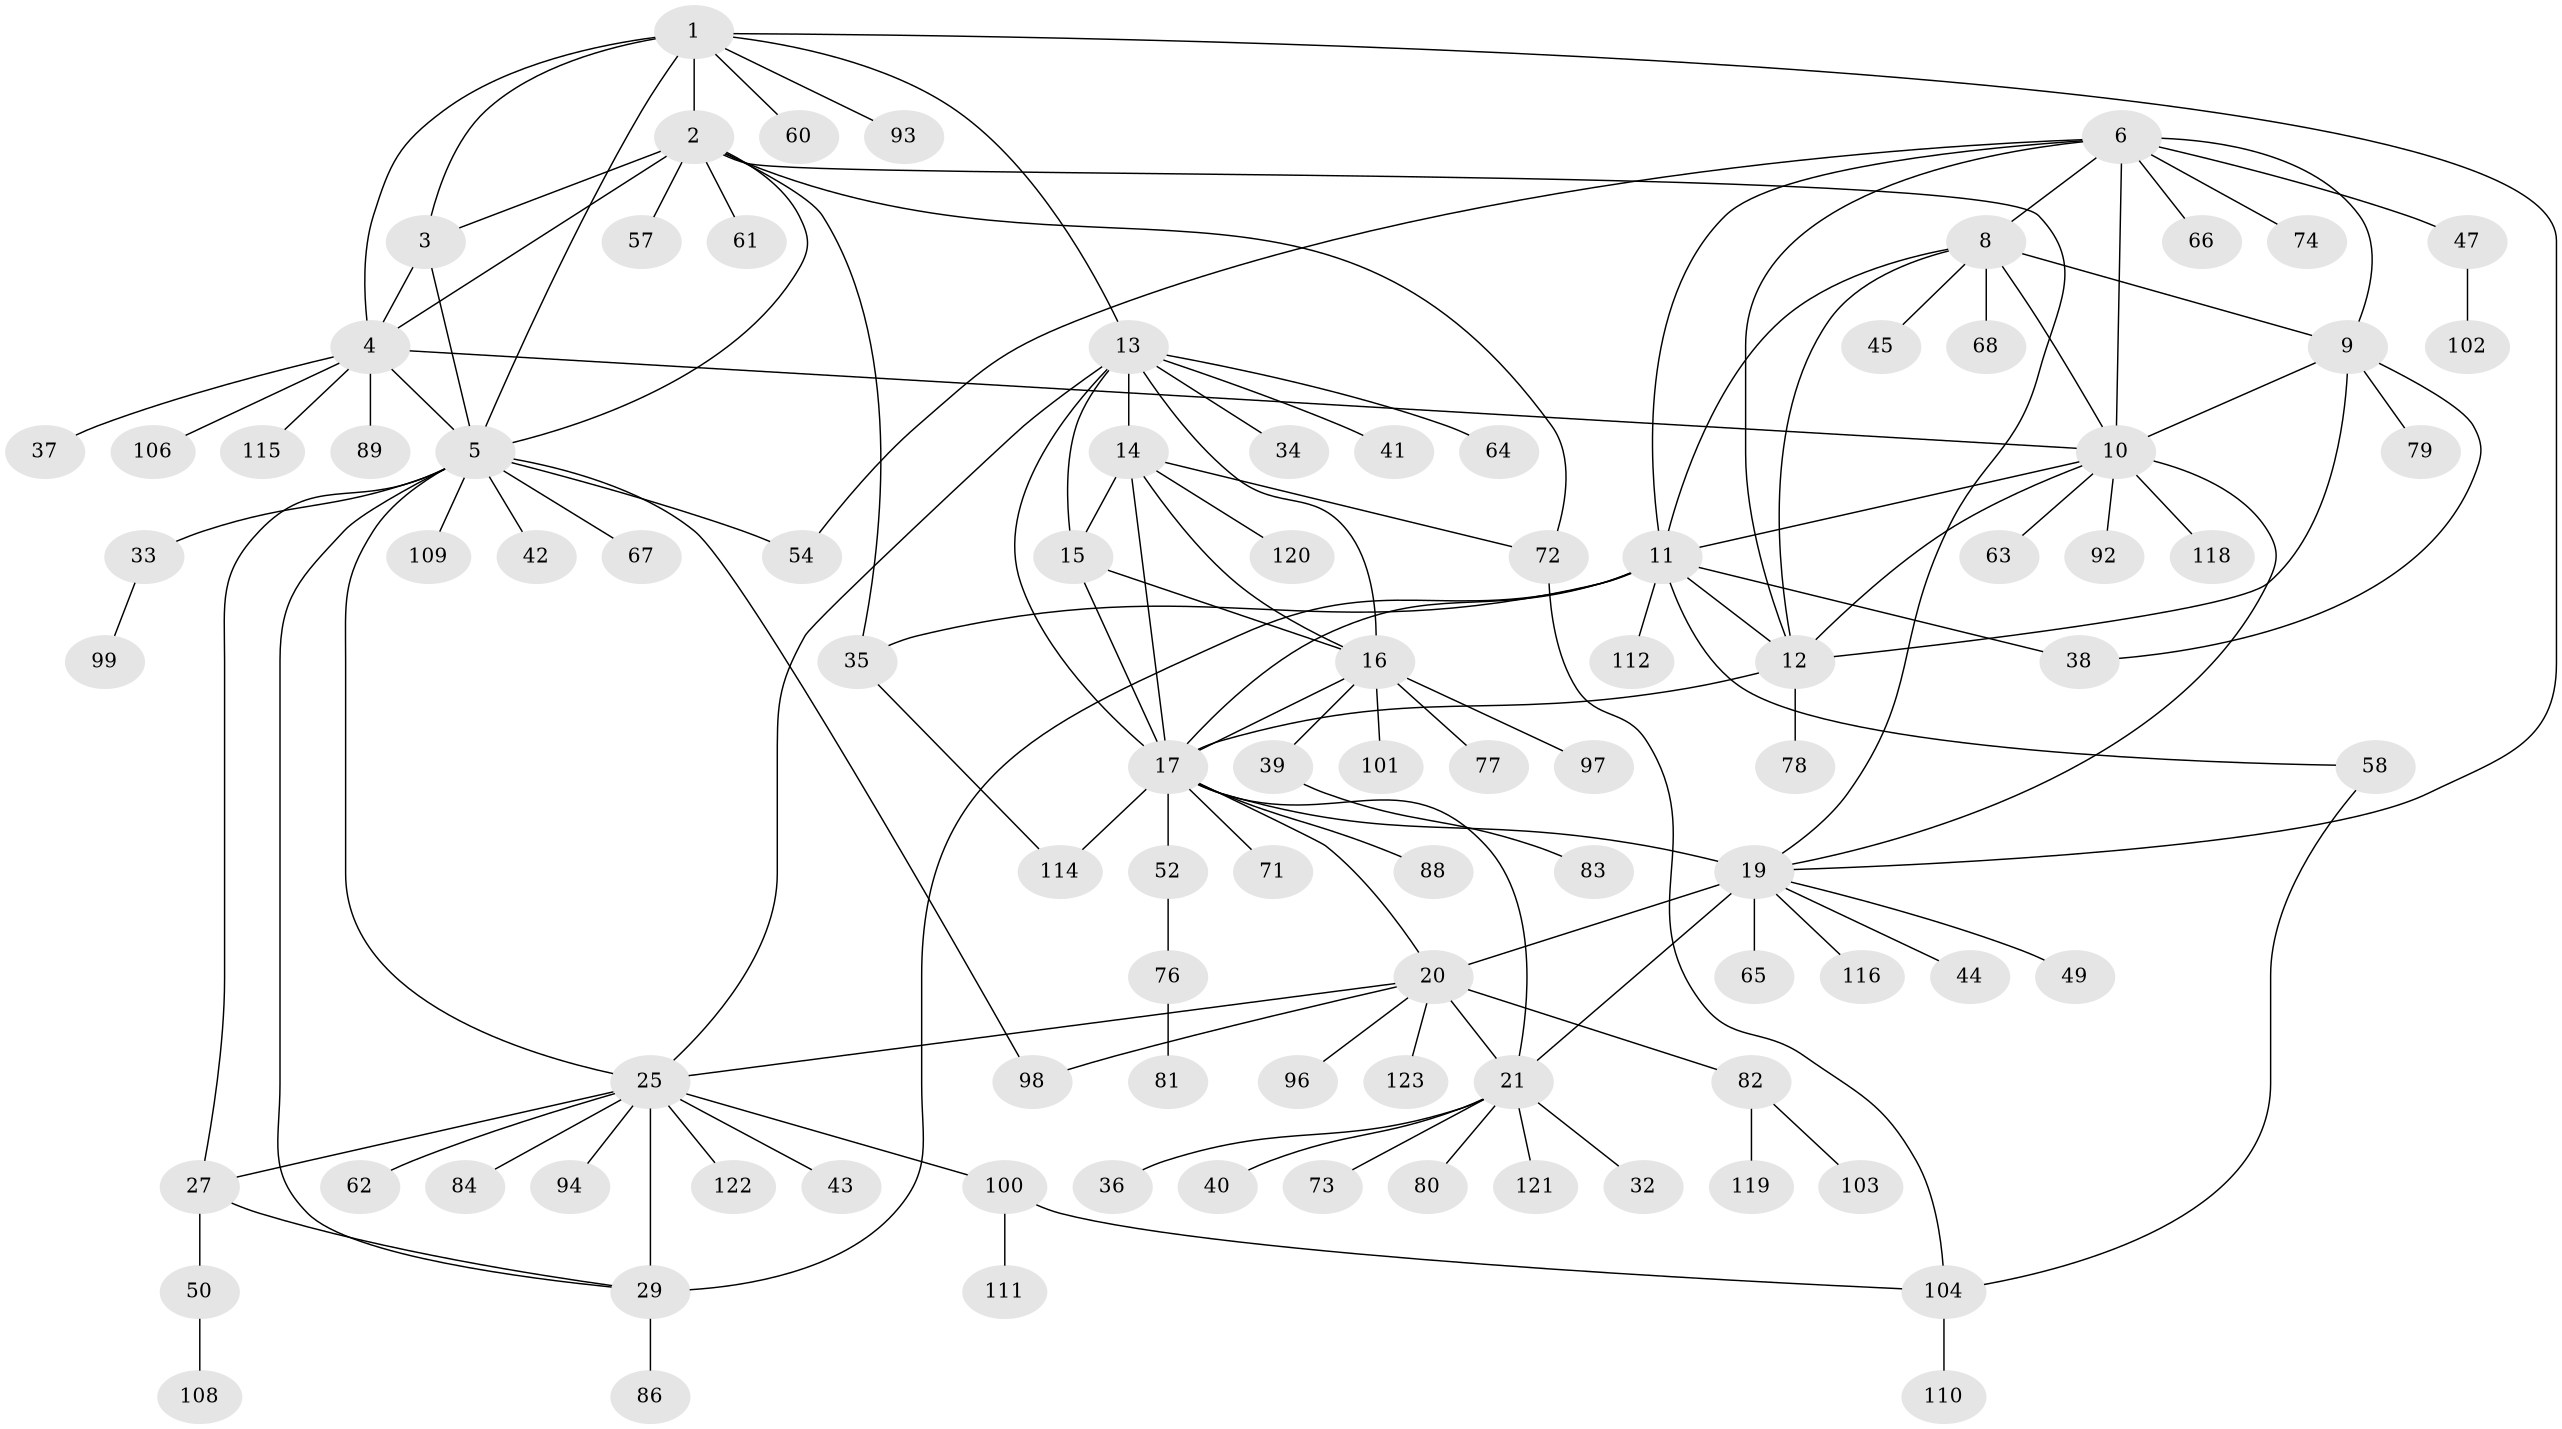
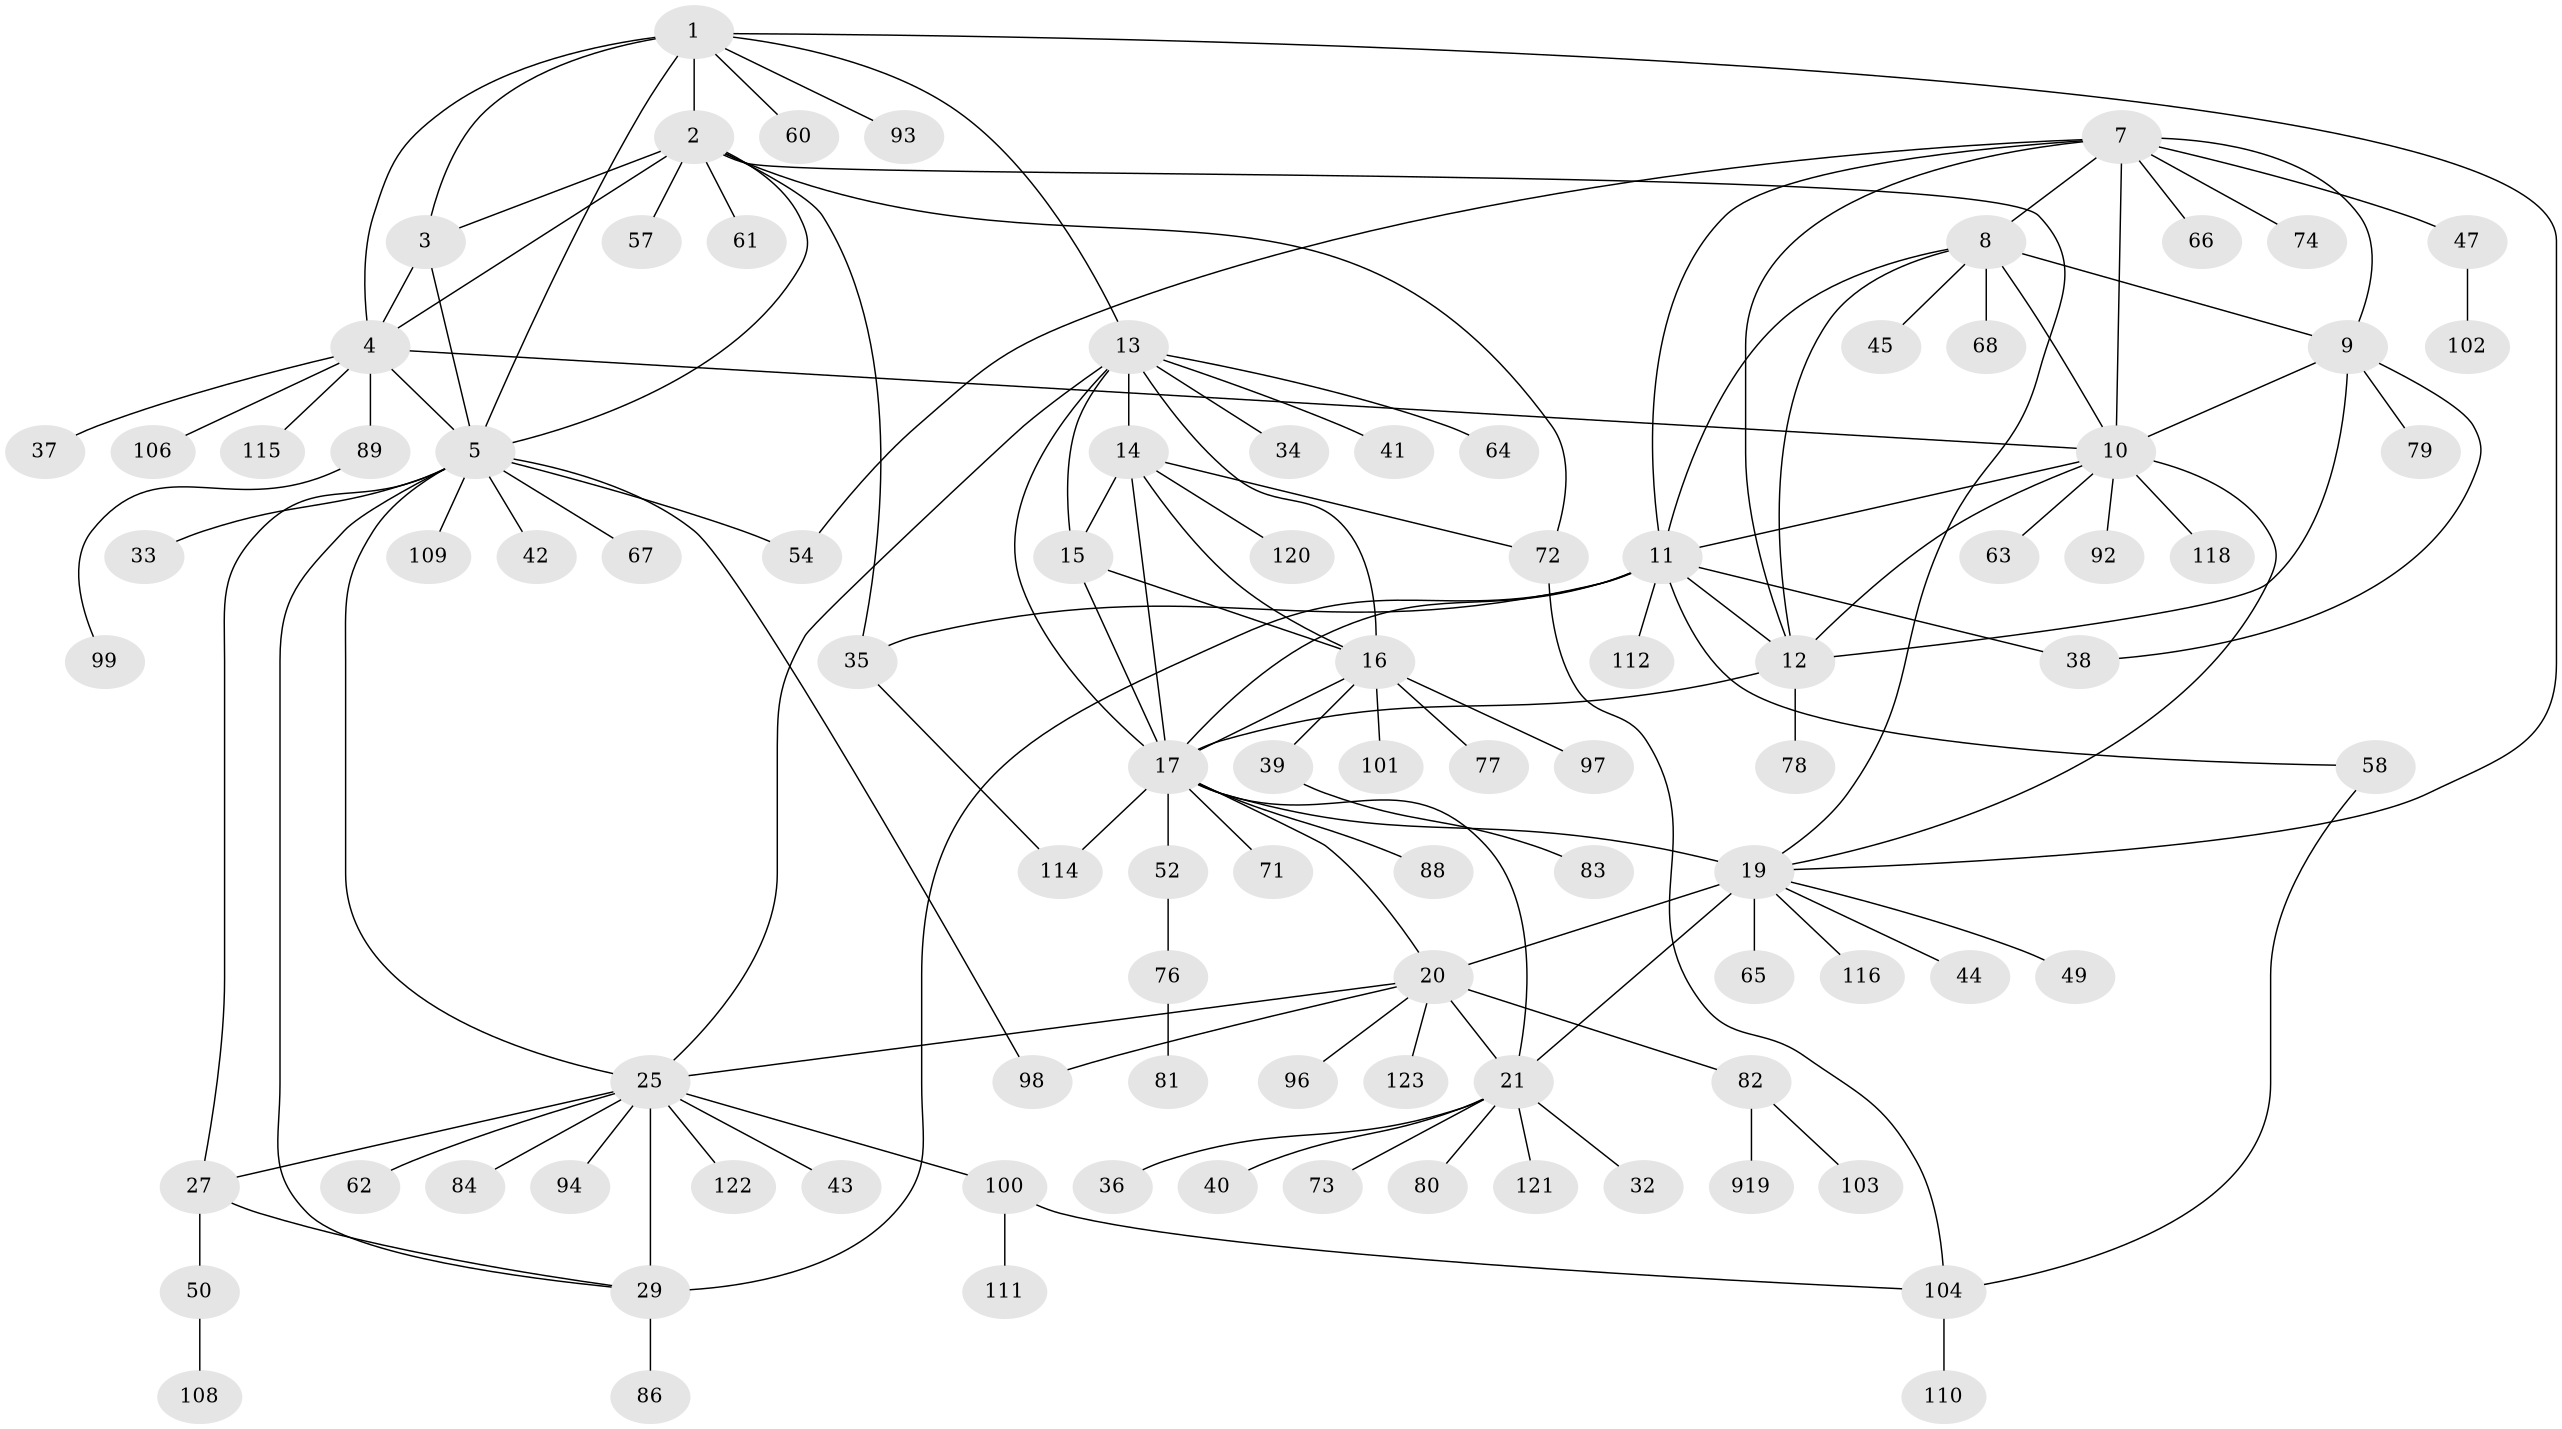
node "6": label "6" -> "7"
edge "33" -- "99": now "89" -- "99"
node "119": label "119" -> "919"
